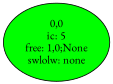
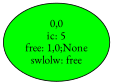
node "0,0 ic: 5 free: 1,0;None swlolw: none": label "0,0 ic: 5 free: 1,0;None swlolw: none" -> "0,0 ic: 5 free: 1,0;None swlolw: free"
